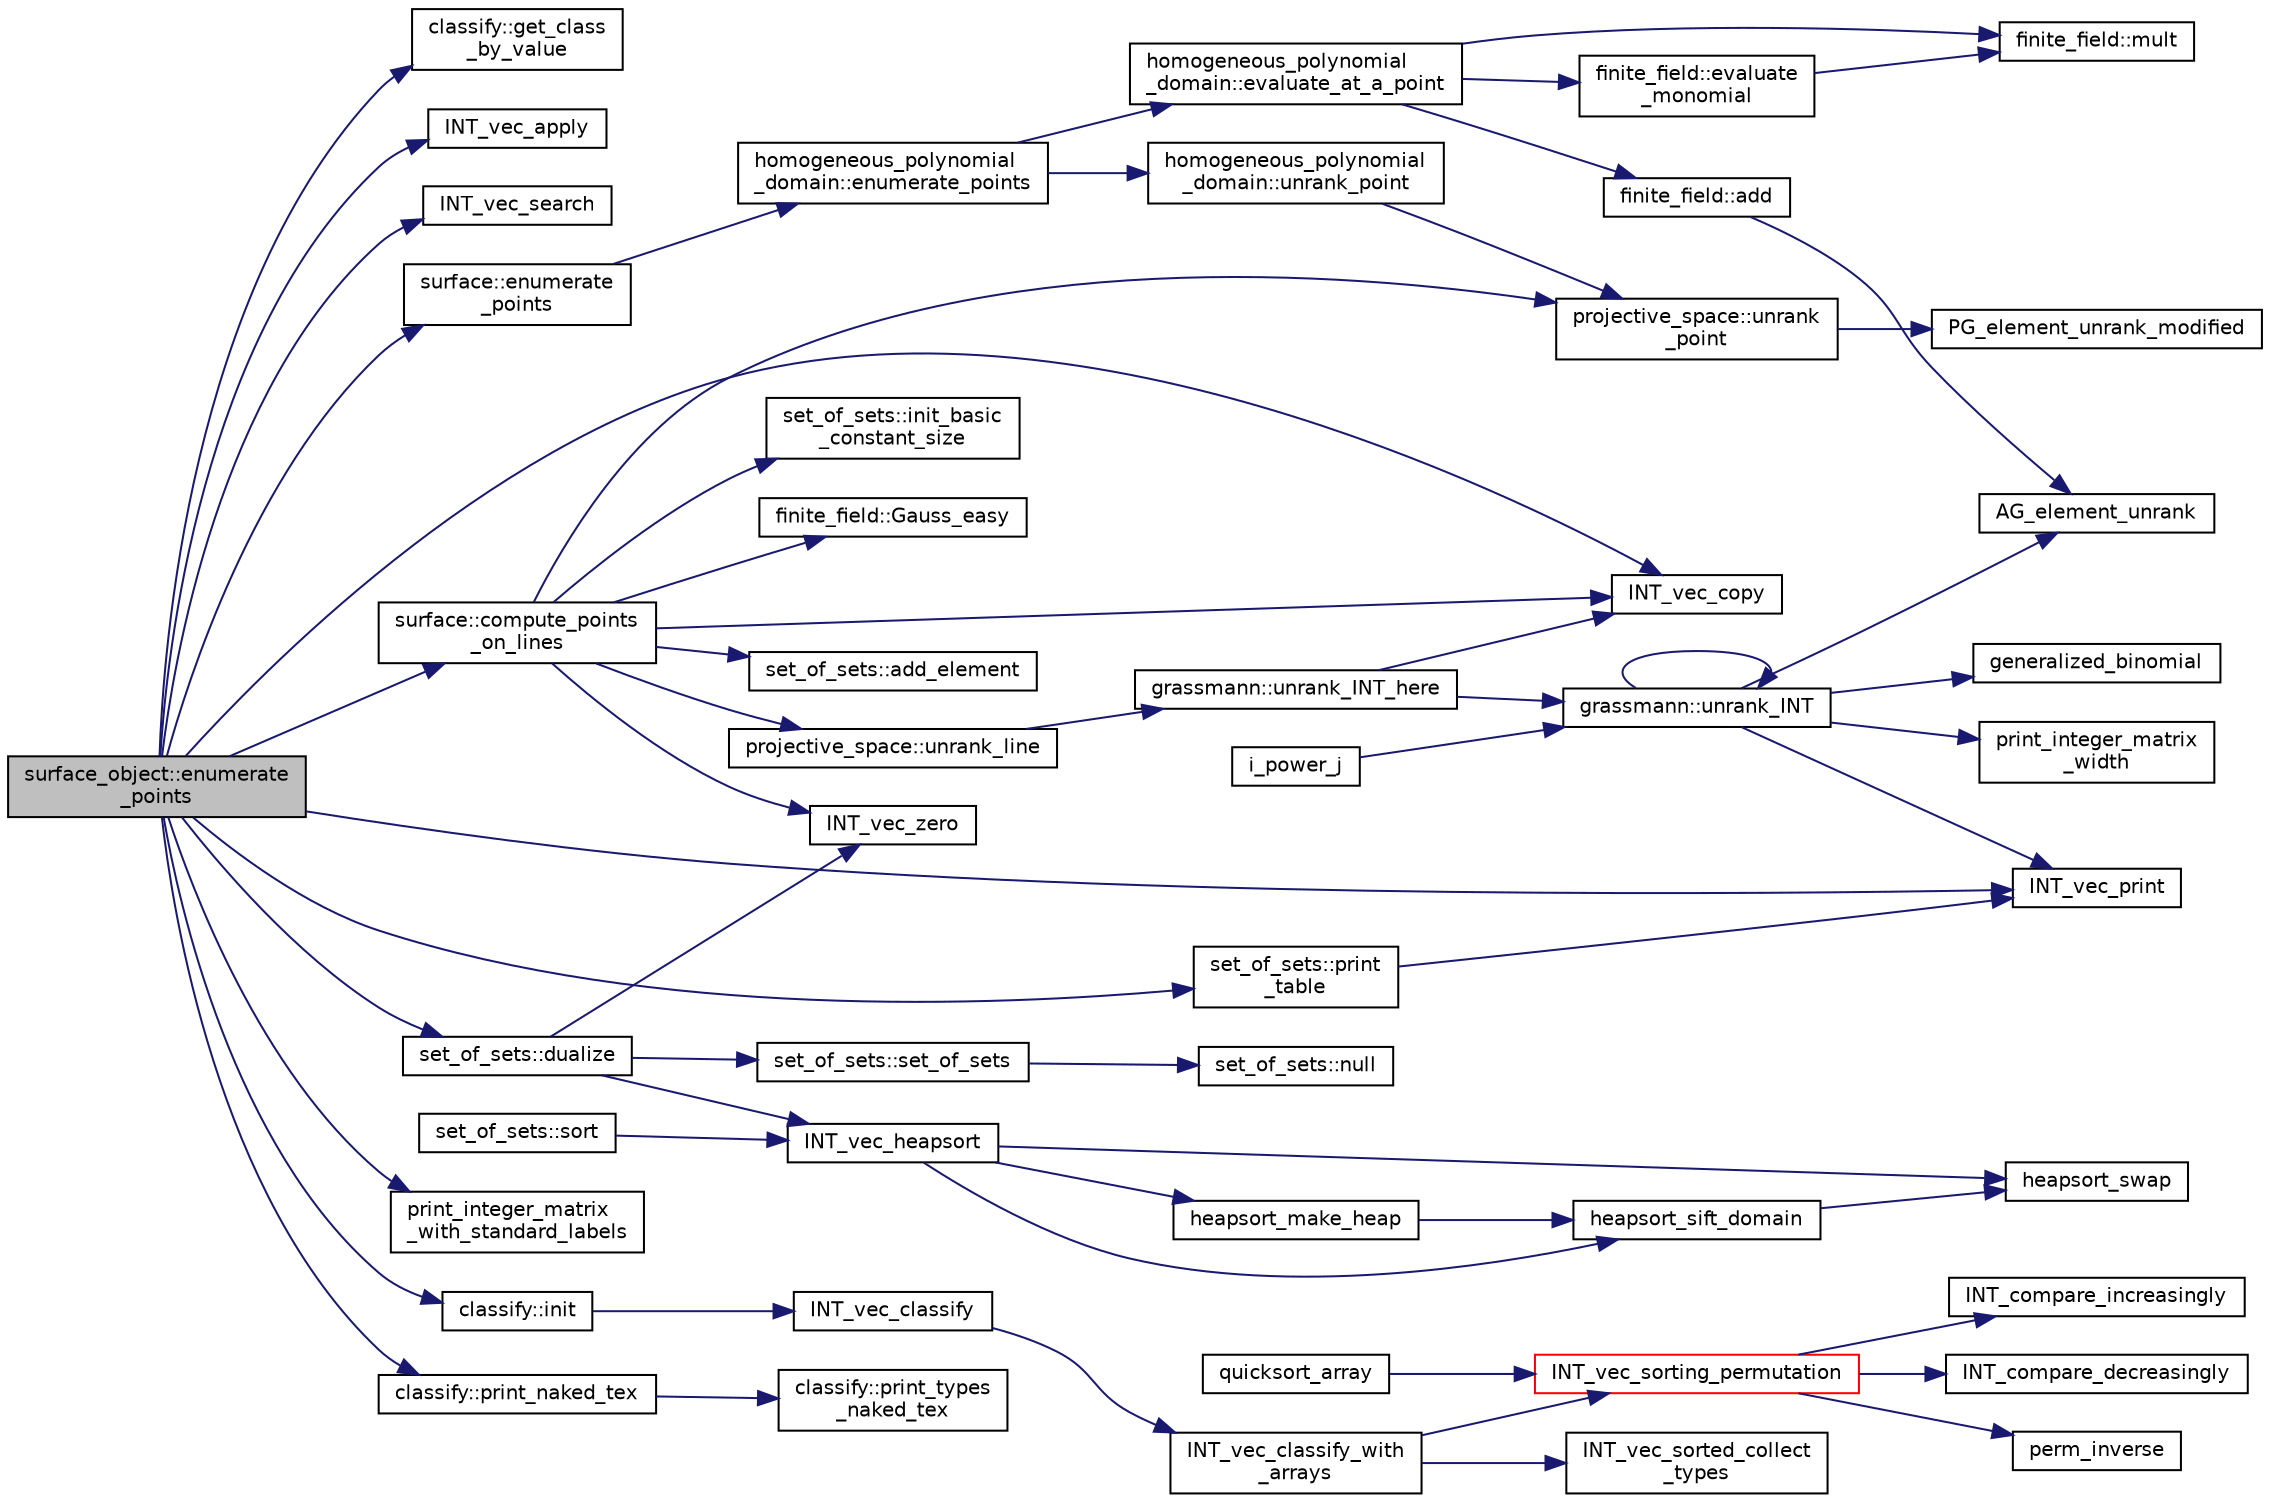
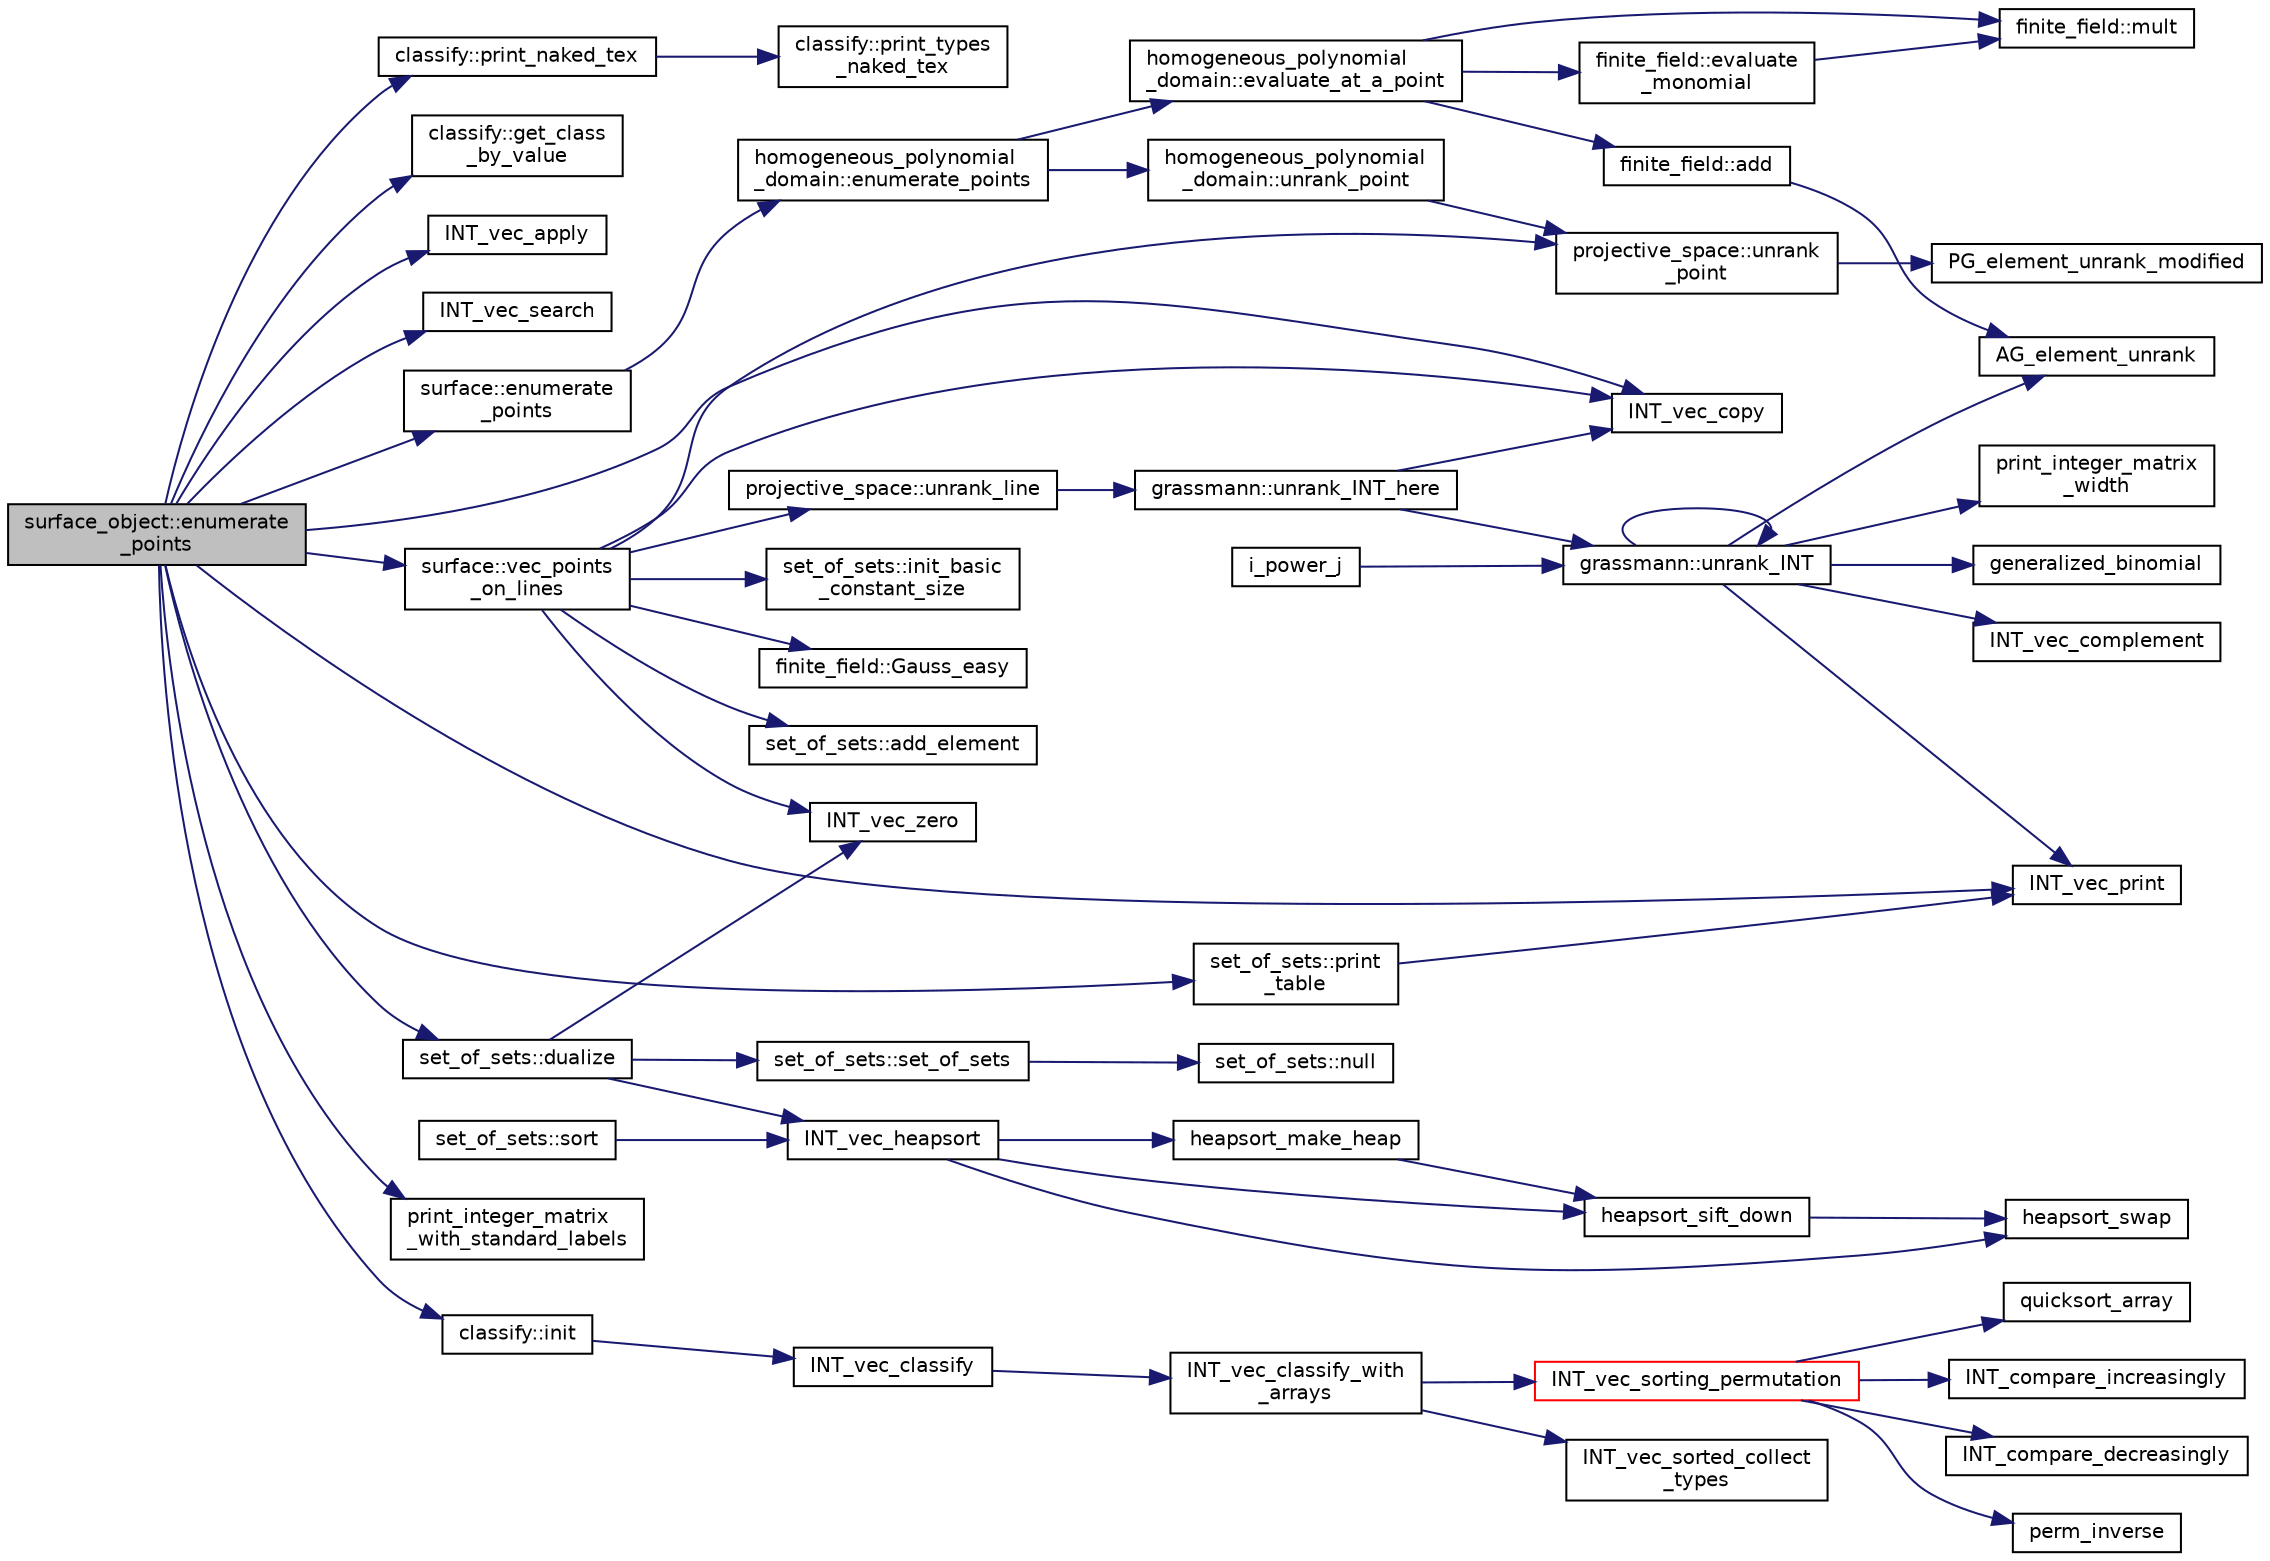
node "surface::compute_points _on_lines": label "surface::compute_points _on_lines" -> "surface::vec_points _on_lines"
node "INT_vec_complement": added
node "heapsort_sift_domain": label "heapsort_sift_domain" -> "heapsort_sift_down"
edge "quicksort_array" -> "INT_vec_sorting_permutation": reversed
